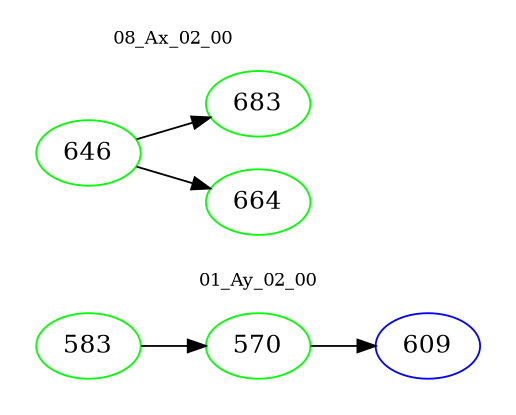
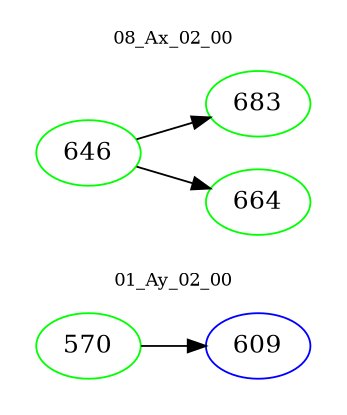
node "583": removed
